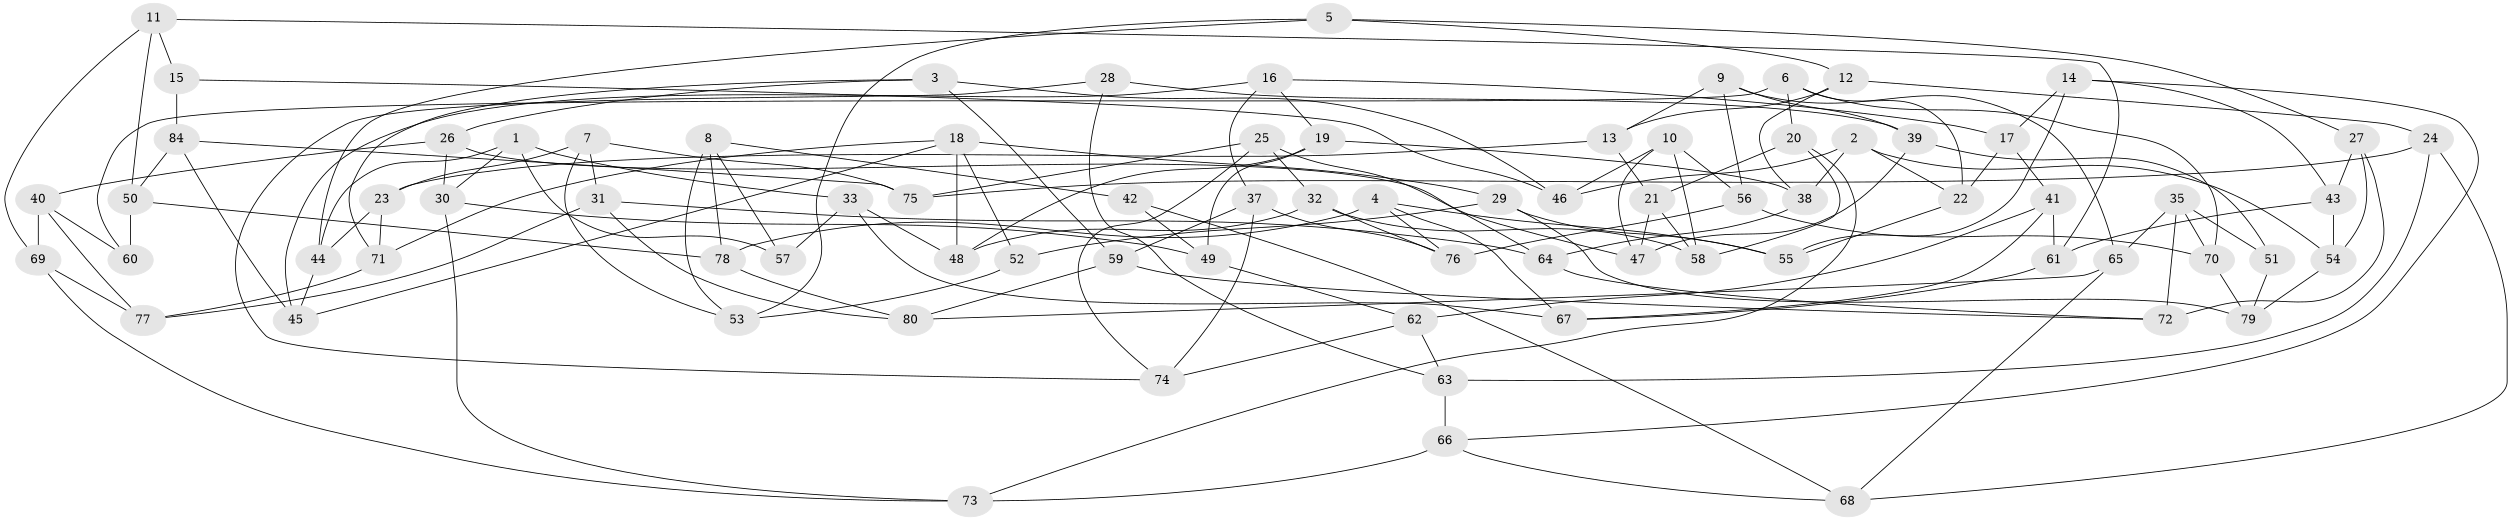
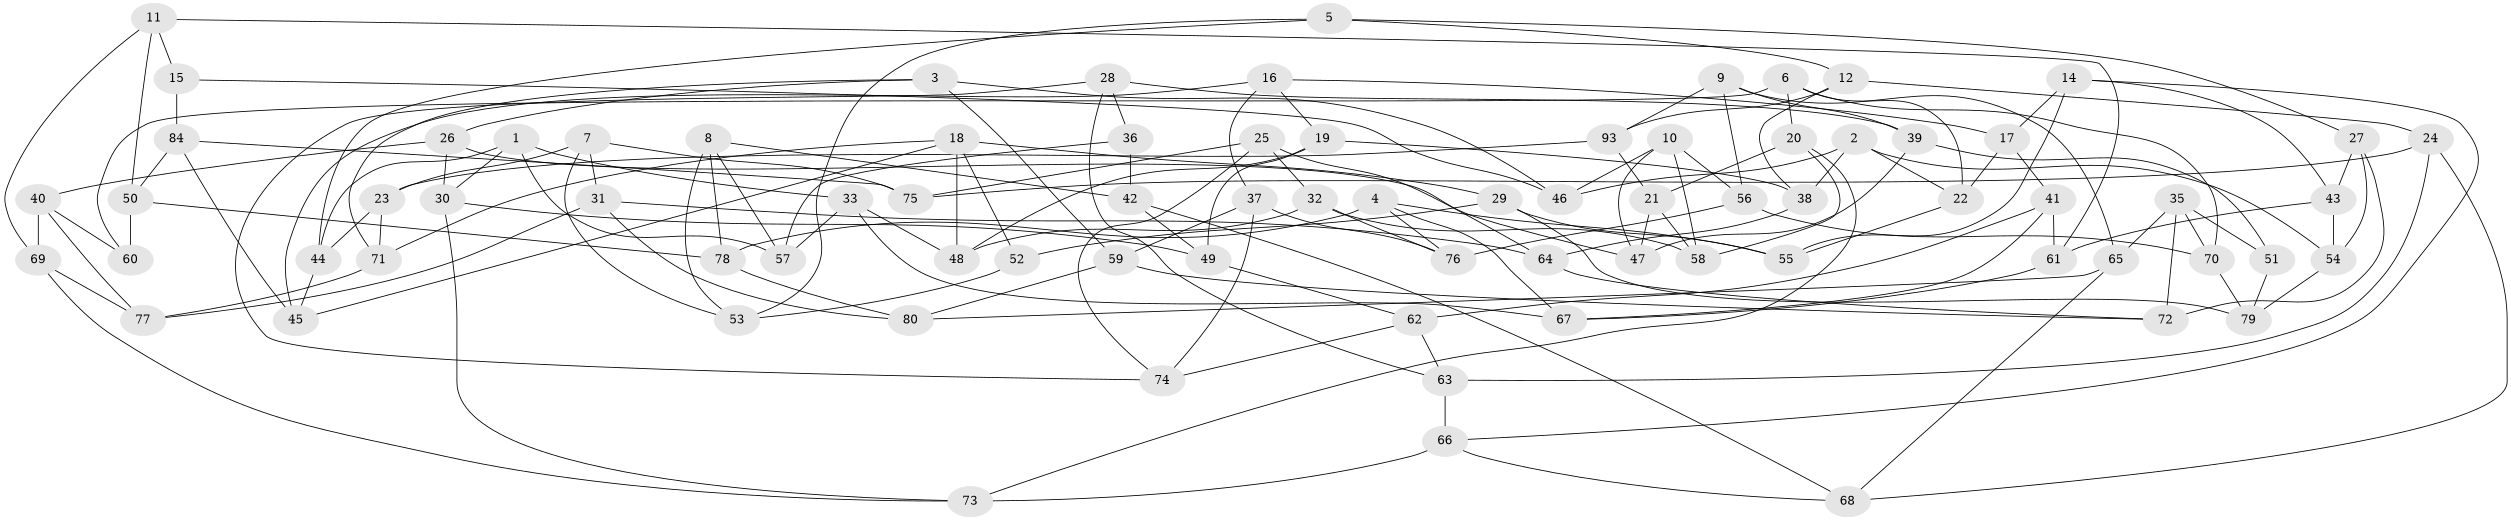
node "36": added
node "13": label "13" -> "93"
